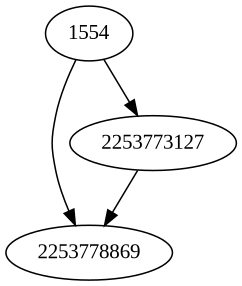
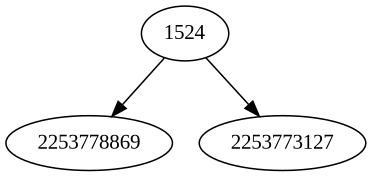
node "1554": label "1554" -> "1524"
edge "2253773127" -> "2253778869": removed
